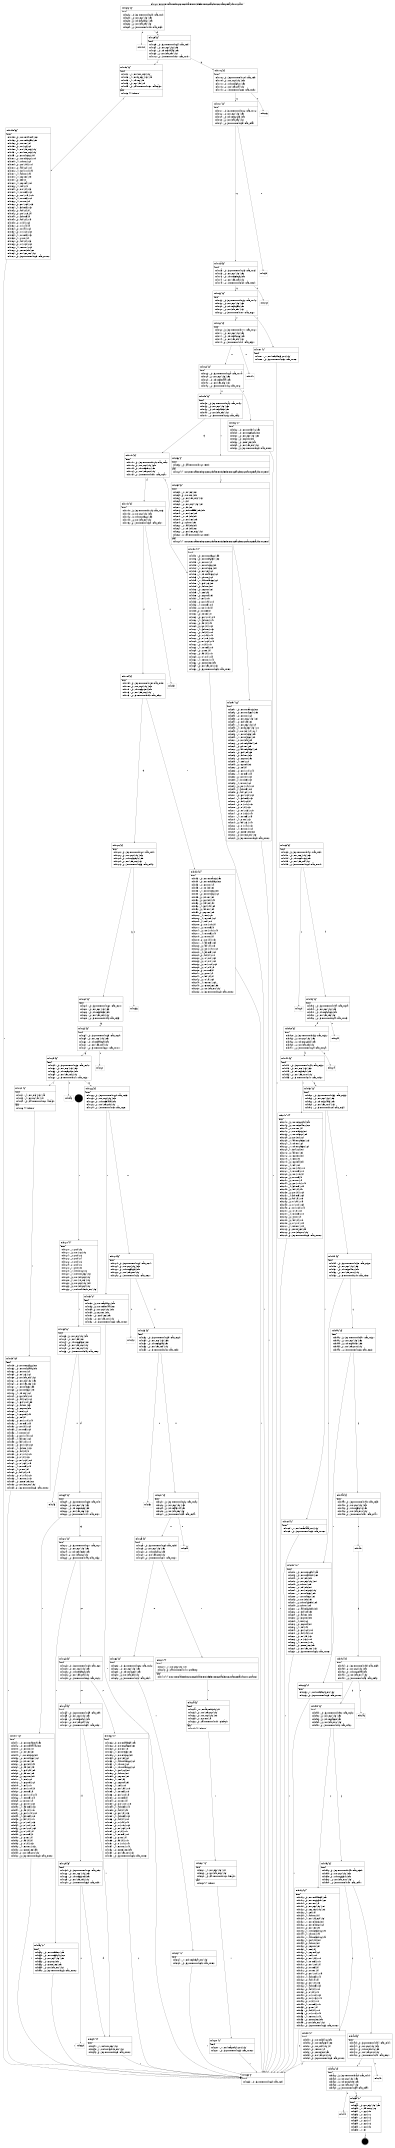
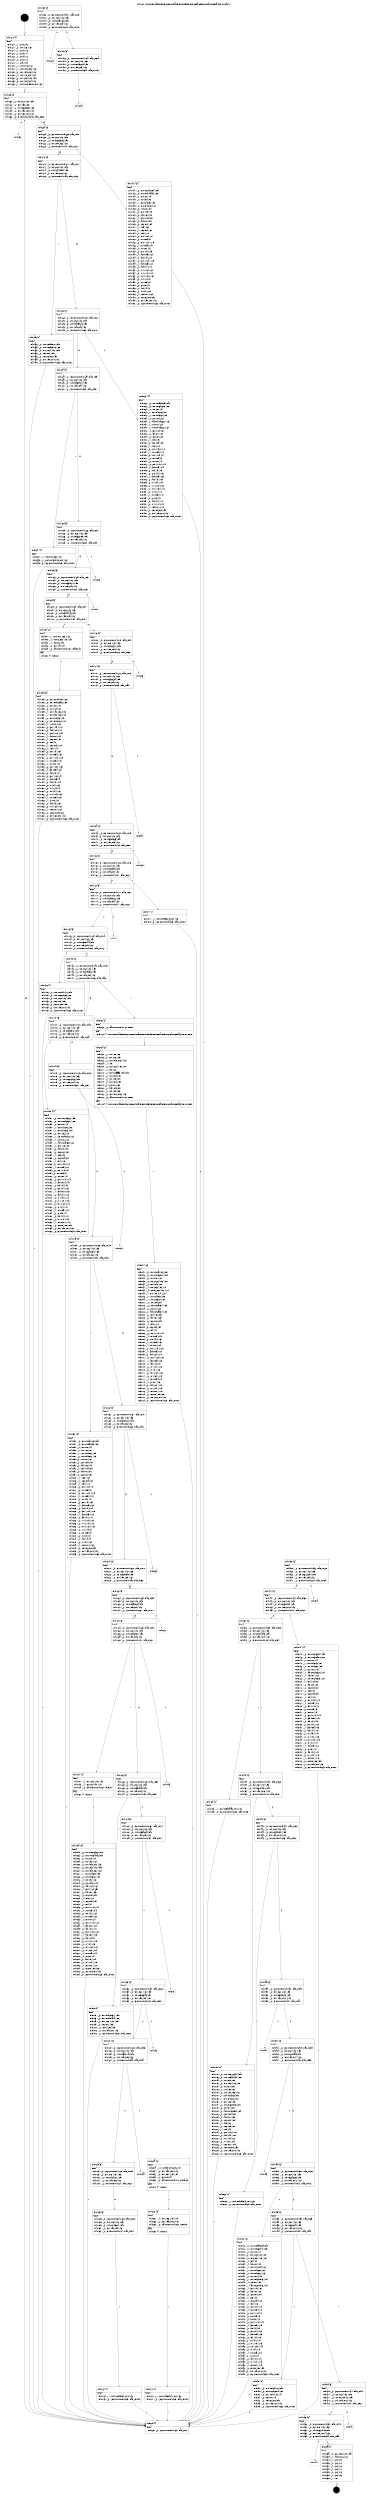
edge "0x401915 [25]" -> "0x40192e [25]": removed, label "9"
edge "0x4026f2 [5]" -> "0x40163f [26]": added, label "23"
edge "0x401ab1" -> "0x4019c4 [25]": now "0x4019ab [25]" -> "0x4019c4 [25]"
node "0x402241 [9]": removed
edge "0x4016bd [25]" -> "0x402597 [19]": now "0x4016bd [25]" -> "0x4016d6 [25]"
